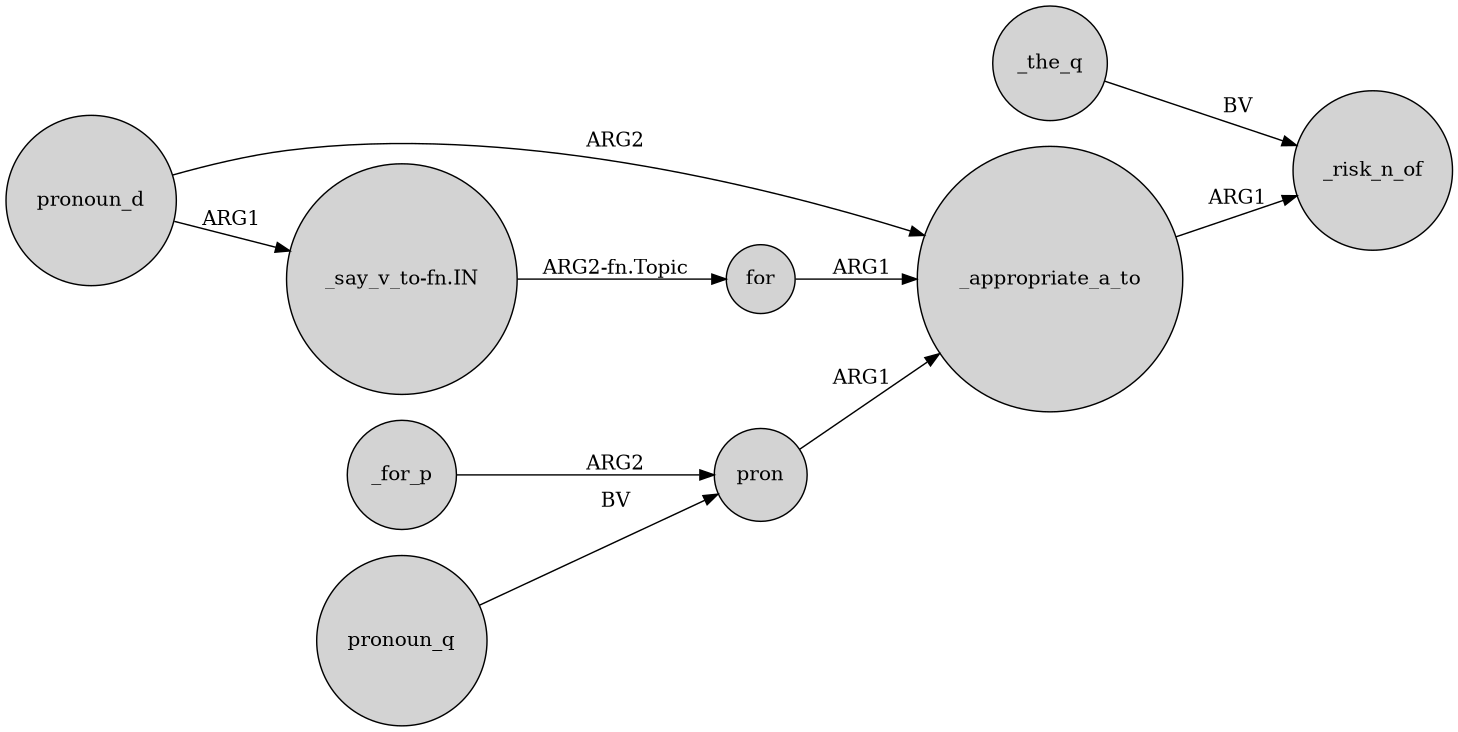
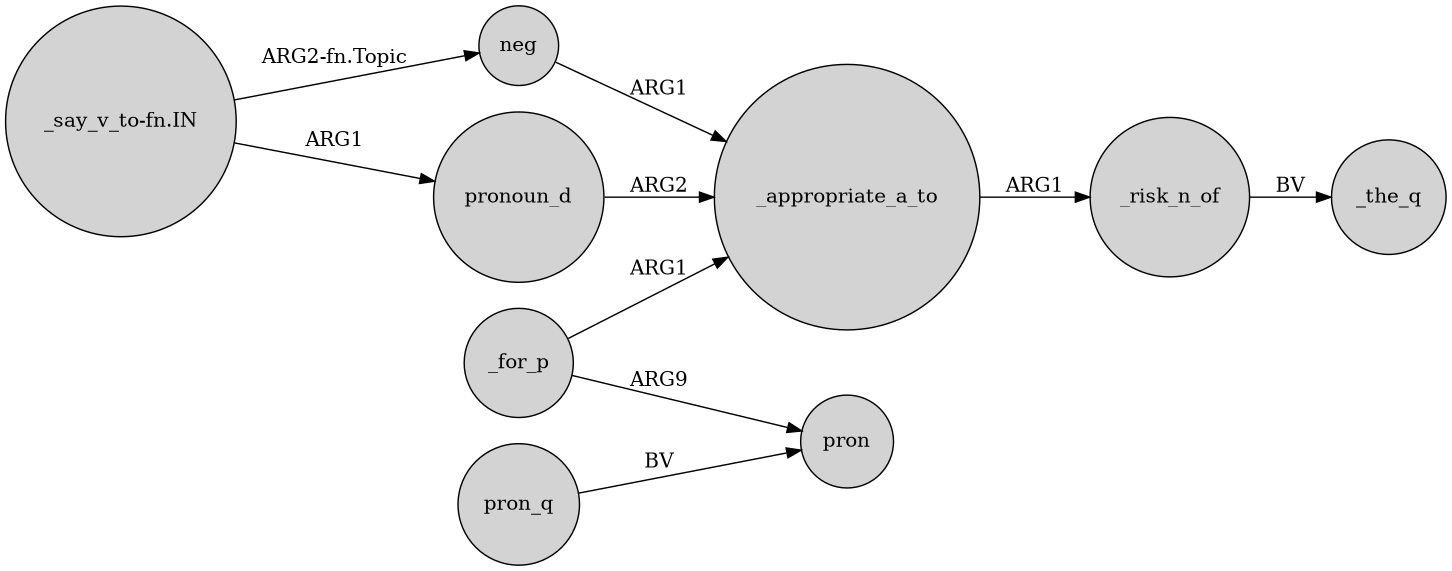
edge "_the_q" -> "_risk_n_of": reversed
edge "pronoun_d" -> "_say_v_to-fn.IN": reversed
node "for": label "for" -> "neg"
edge "pron" -> "_appropriate_a_to": now "_for_p" -> "_appropriate_a_to"
edge "_for_p" -> "pron": label "ARG2" -> "ARG9"
node "pronoun_q": label "pronoun_q" -> "pron_q"
